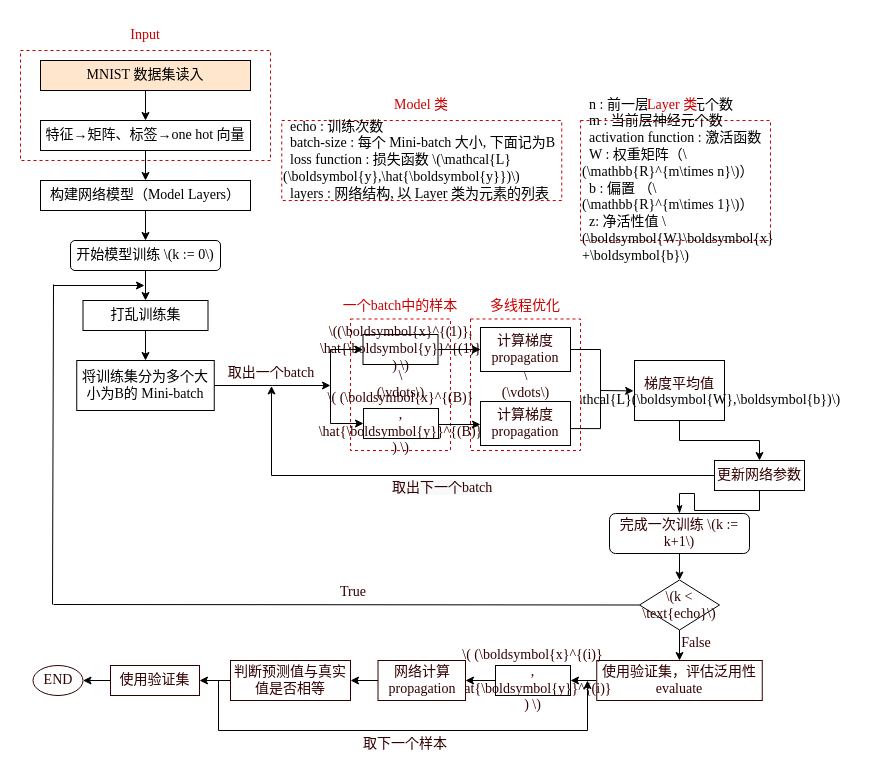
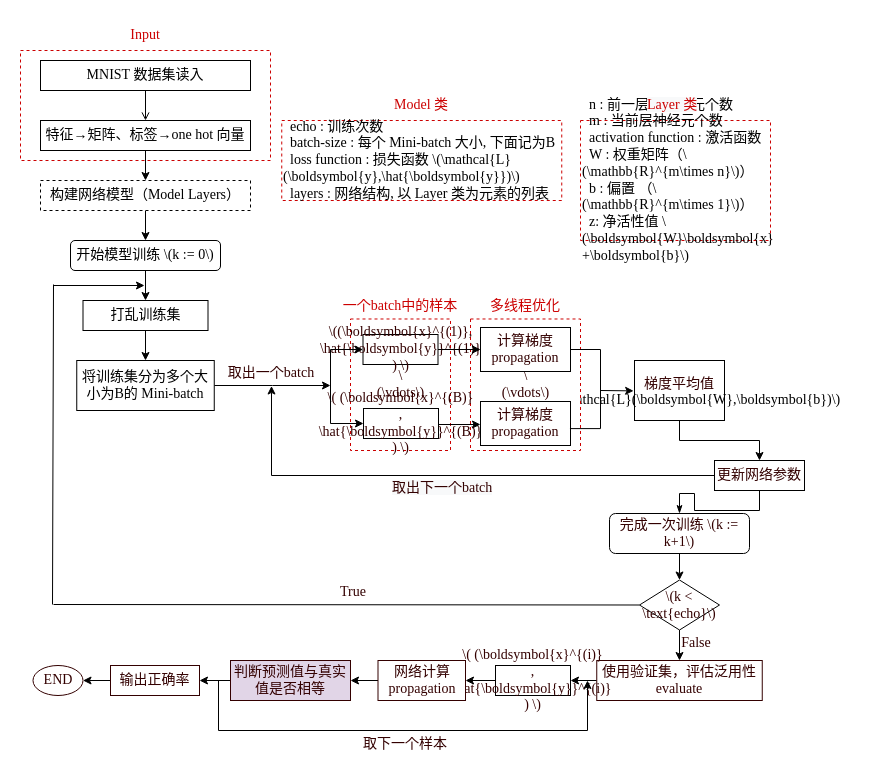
node "MNIST 数据集读入": fillcolor #ffe6cc -> #ffffff
edge "MNIST 数据集读入" -> "特征→矩阵、标签→one hot 向量": arrowhead classic -> open
node "构建网络模型（Model Layers）": style solid -> dashed
node "使用验证集": label "使用验证集" -> "输出正确率"
node "判断预测值与真实值是否相等": fillcolor #ffffff -> #e1d5e7
